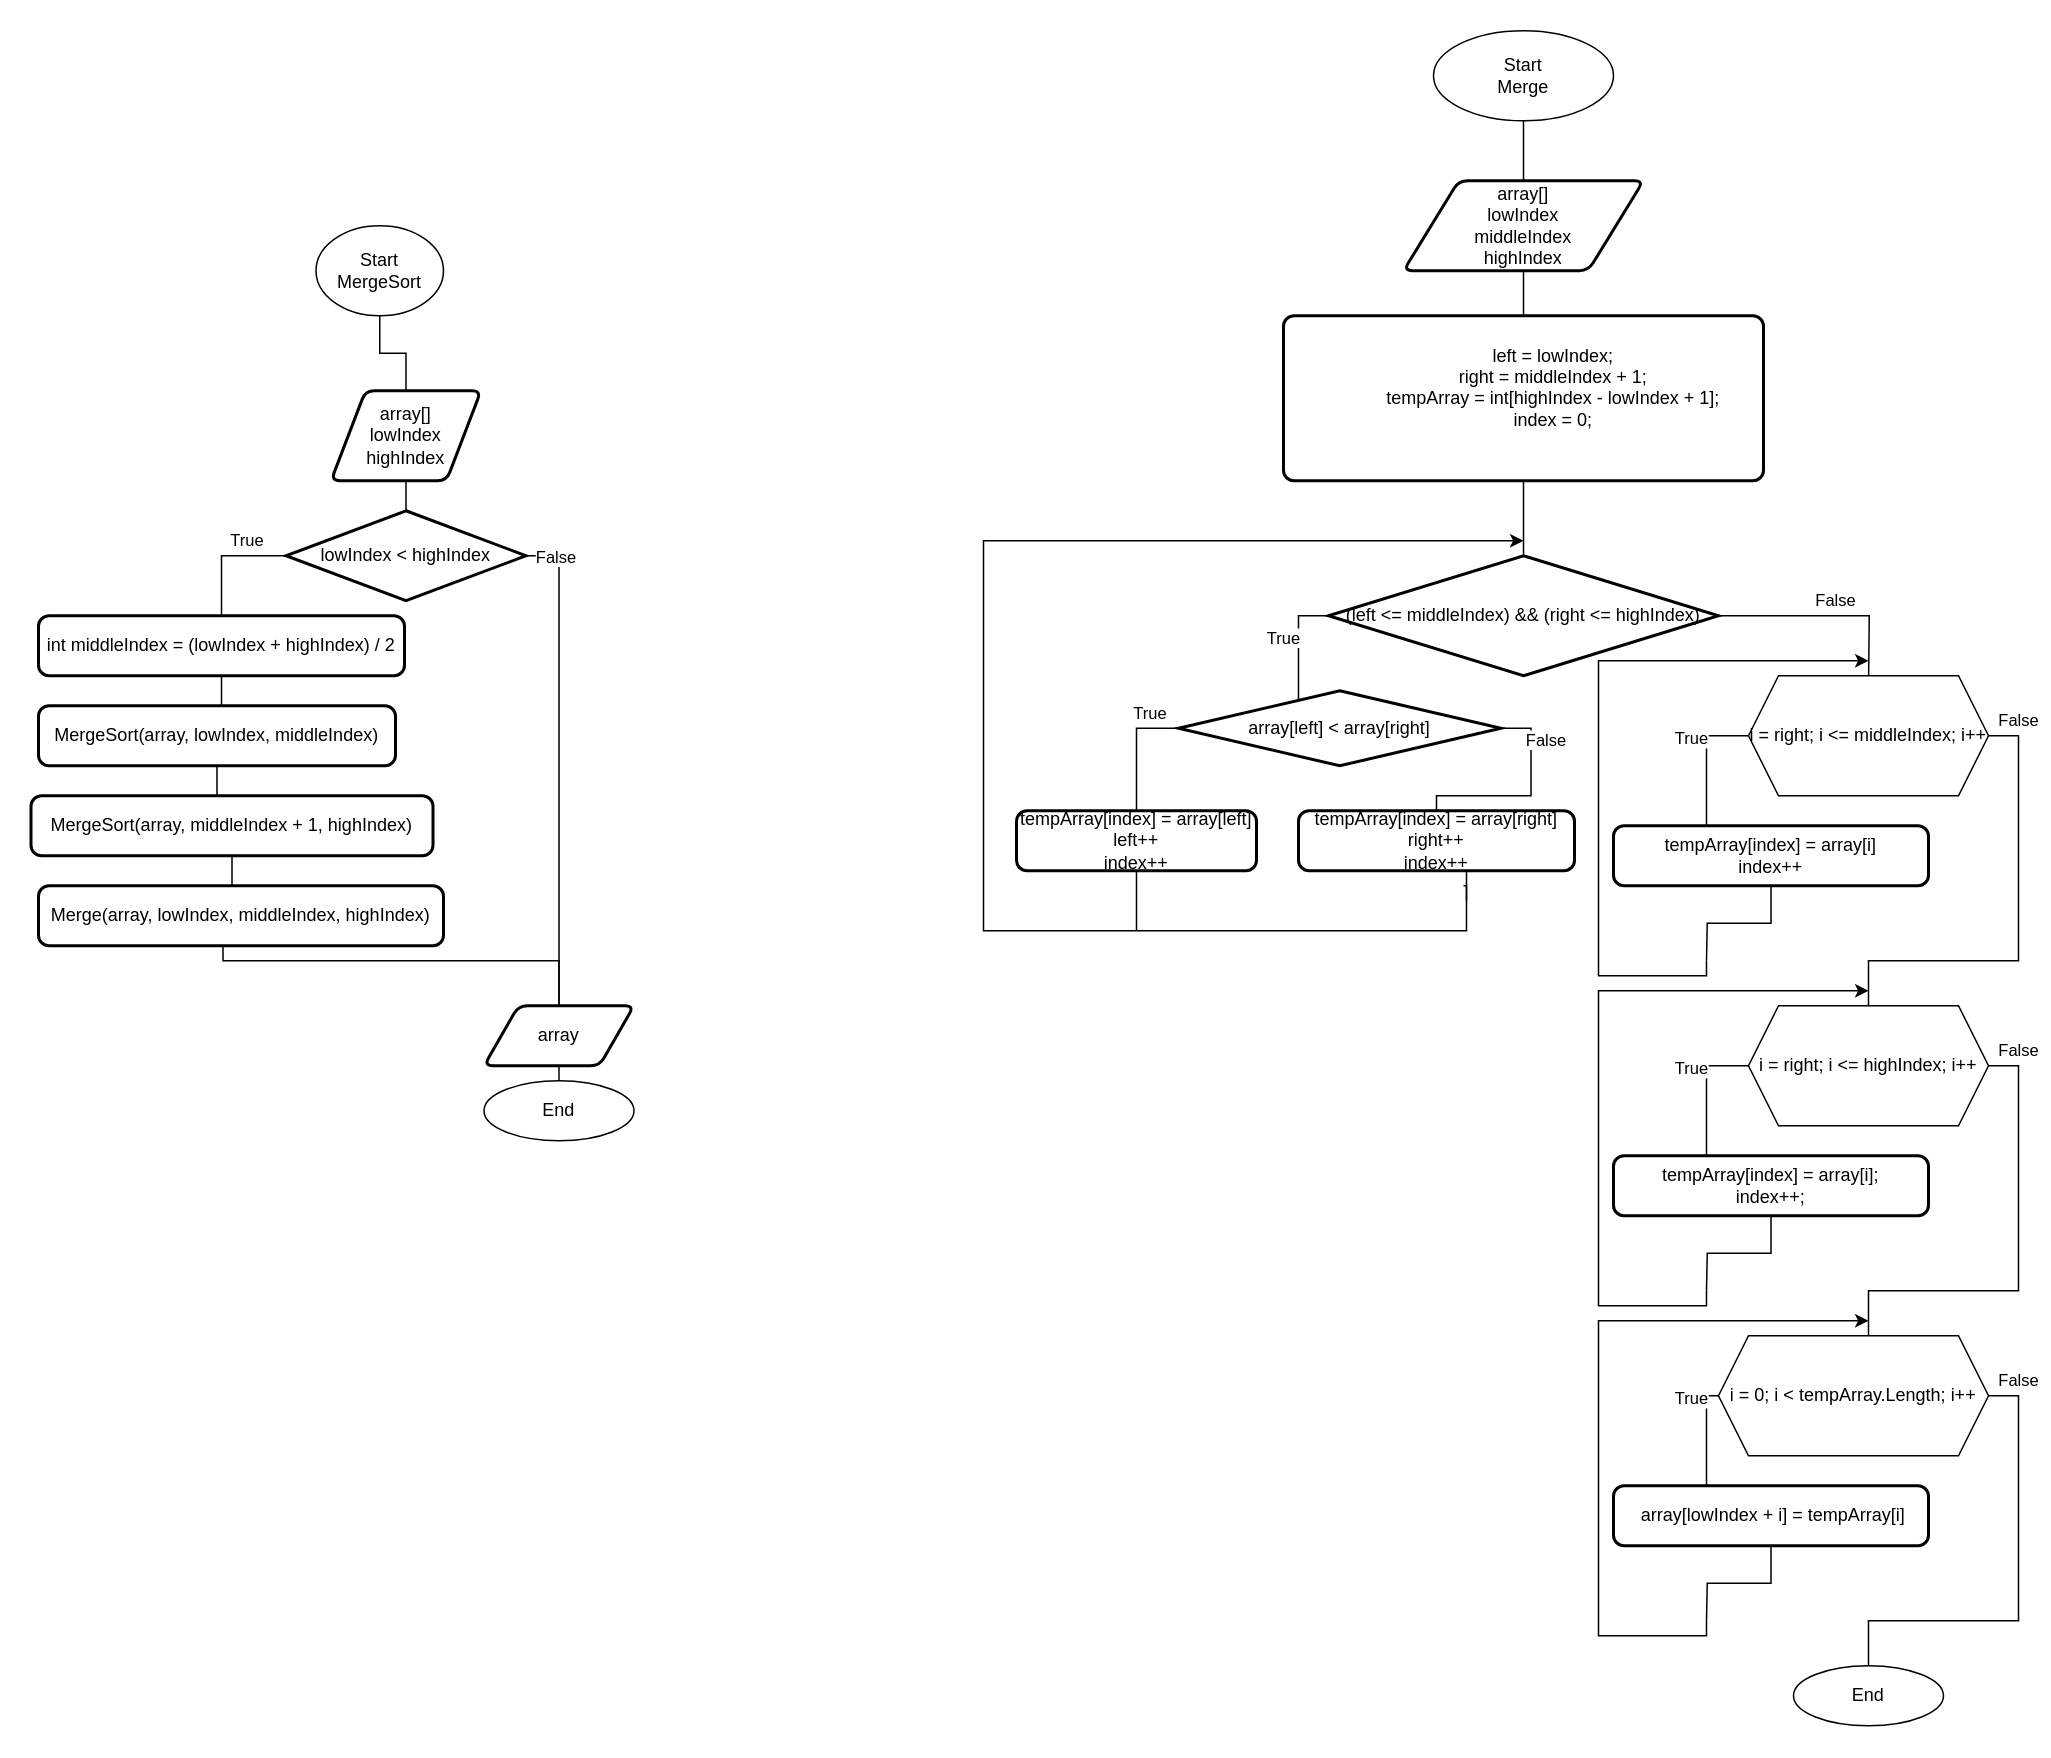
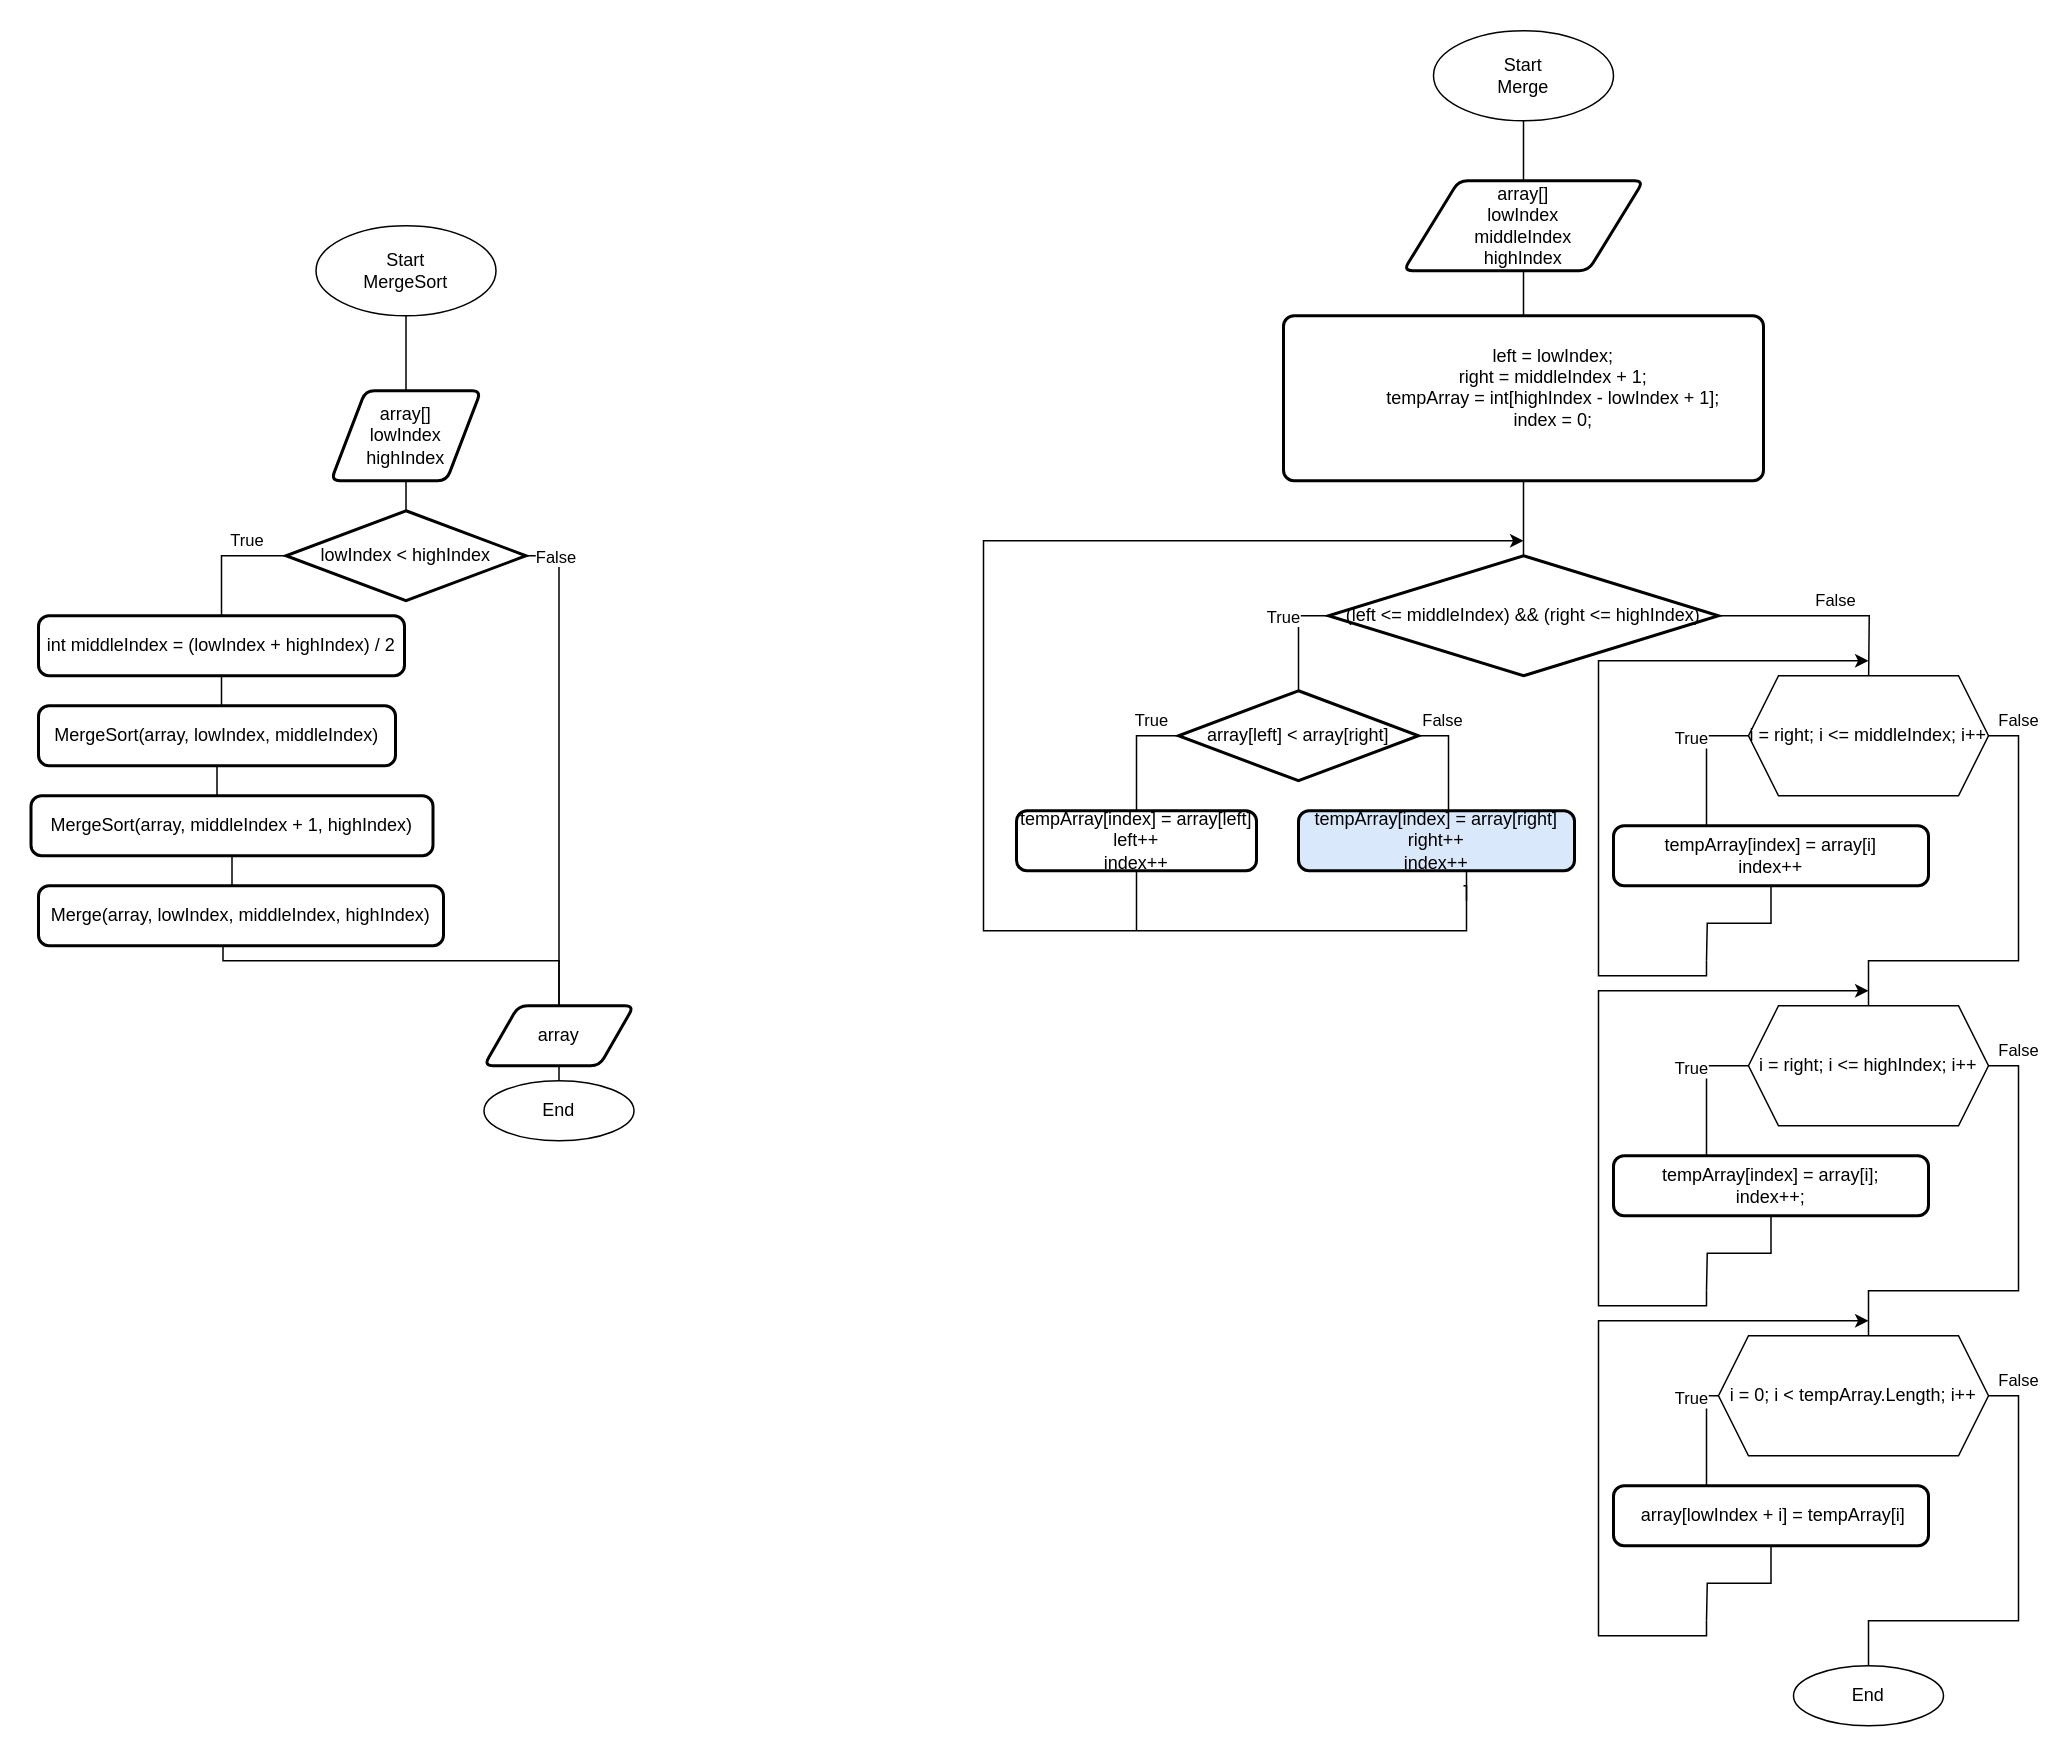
node "Start MergeSort": size 128x90 -> 180x90
node "array[left] < array[right]": size 323x75 -> 240x90
node "tempArray[index] = array[right] right++ index++": fillcolor #ffffff -> #dae8fc
